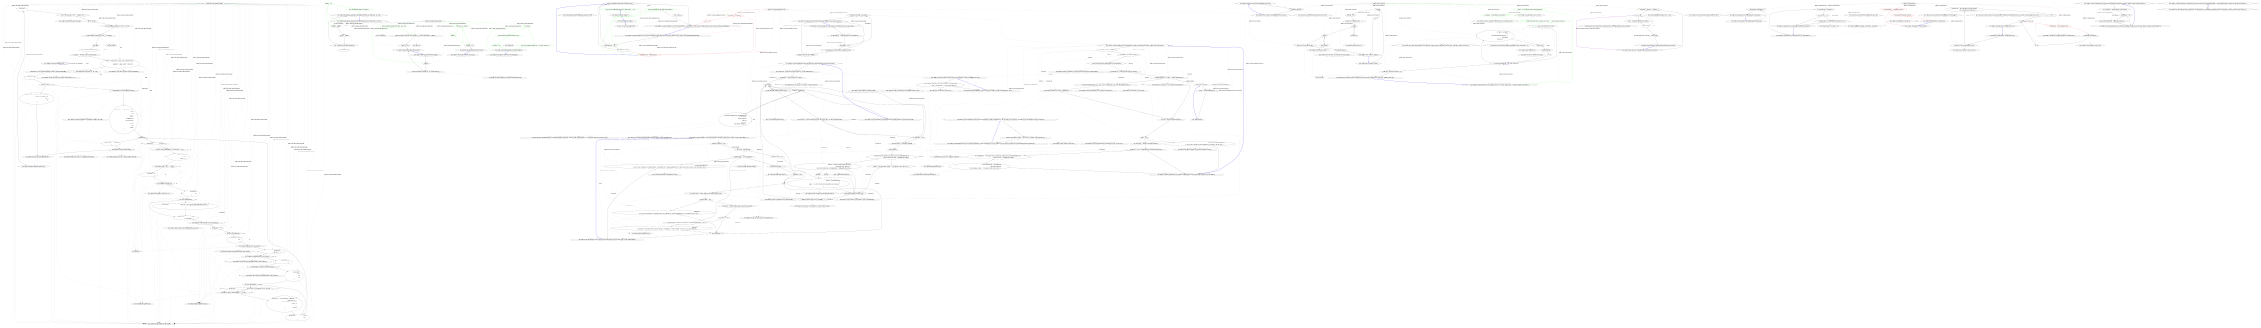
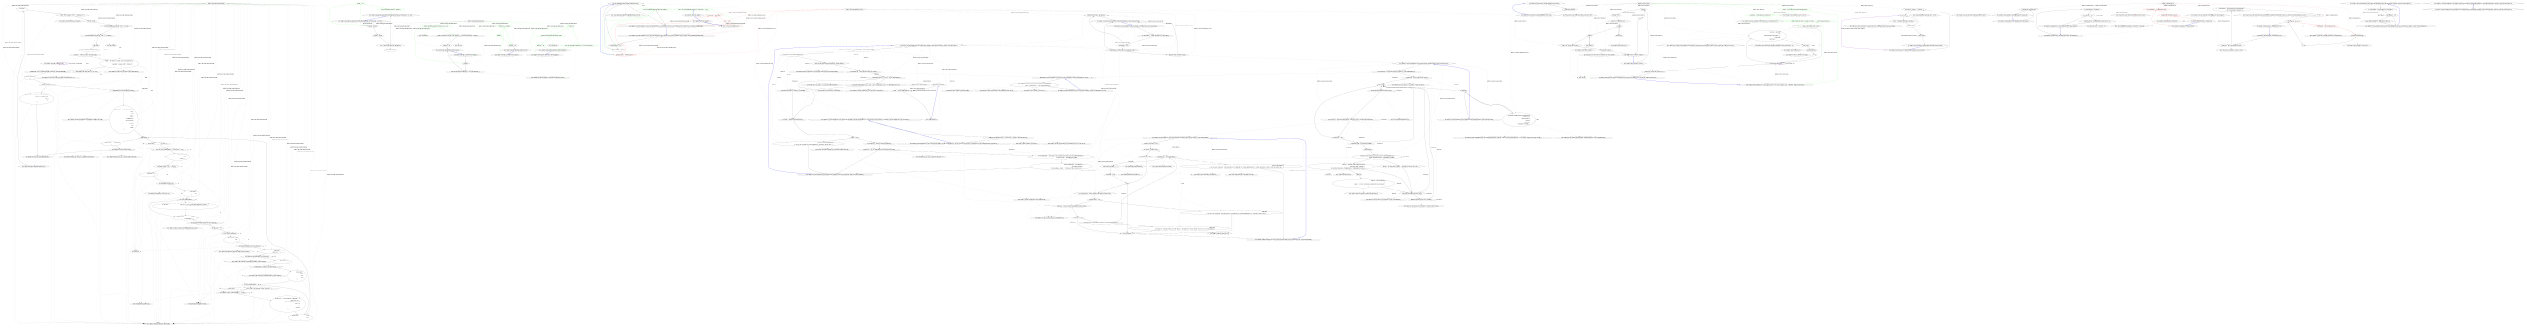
node "Entry Unk.nameof": removed
edge "Write(JobHelper.ToStringTimestamp(job.Value.ScheduledAt))" -> "HangFire.Web.Pages.ScheduledJobsPage": reversed
edge "!job.Value.InScheduledState" -> "Write(JobHelper.ToStringTimestamp(job.Value.ScheduledAt))": label "awaitingState" -> "job"
